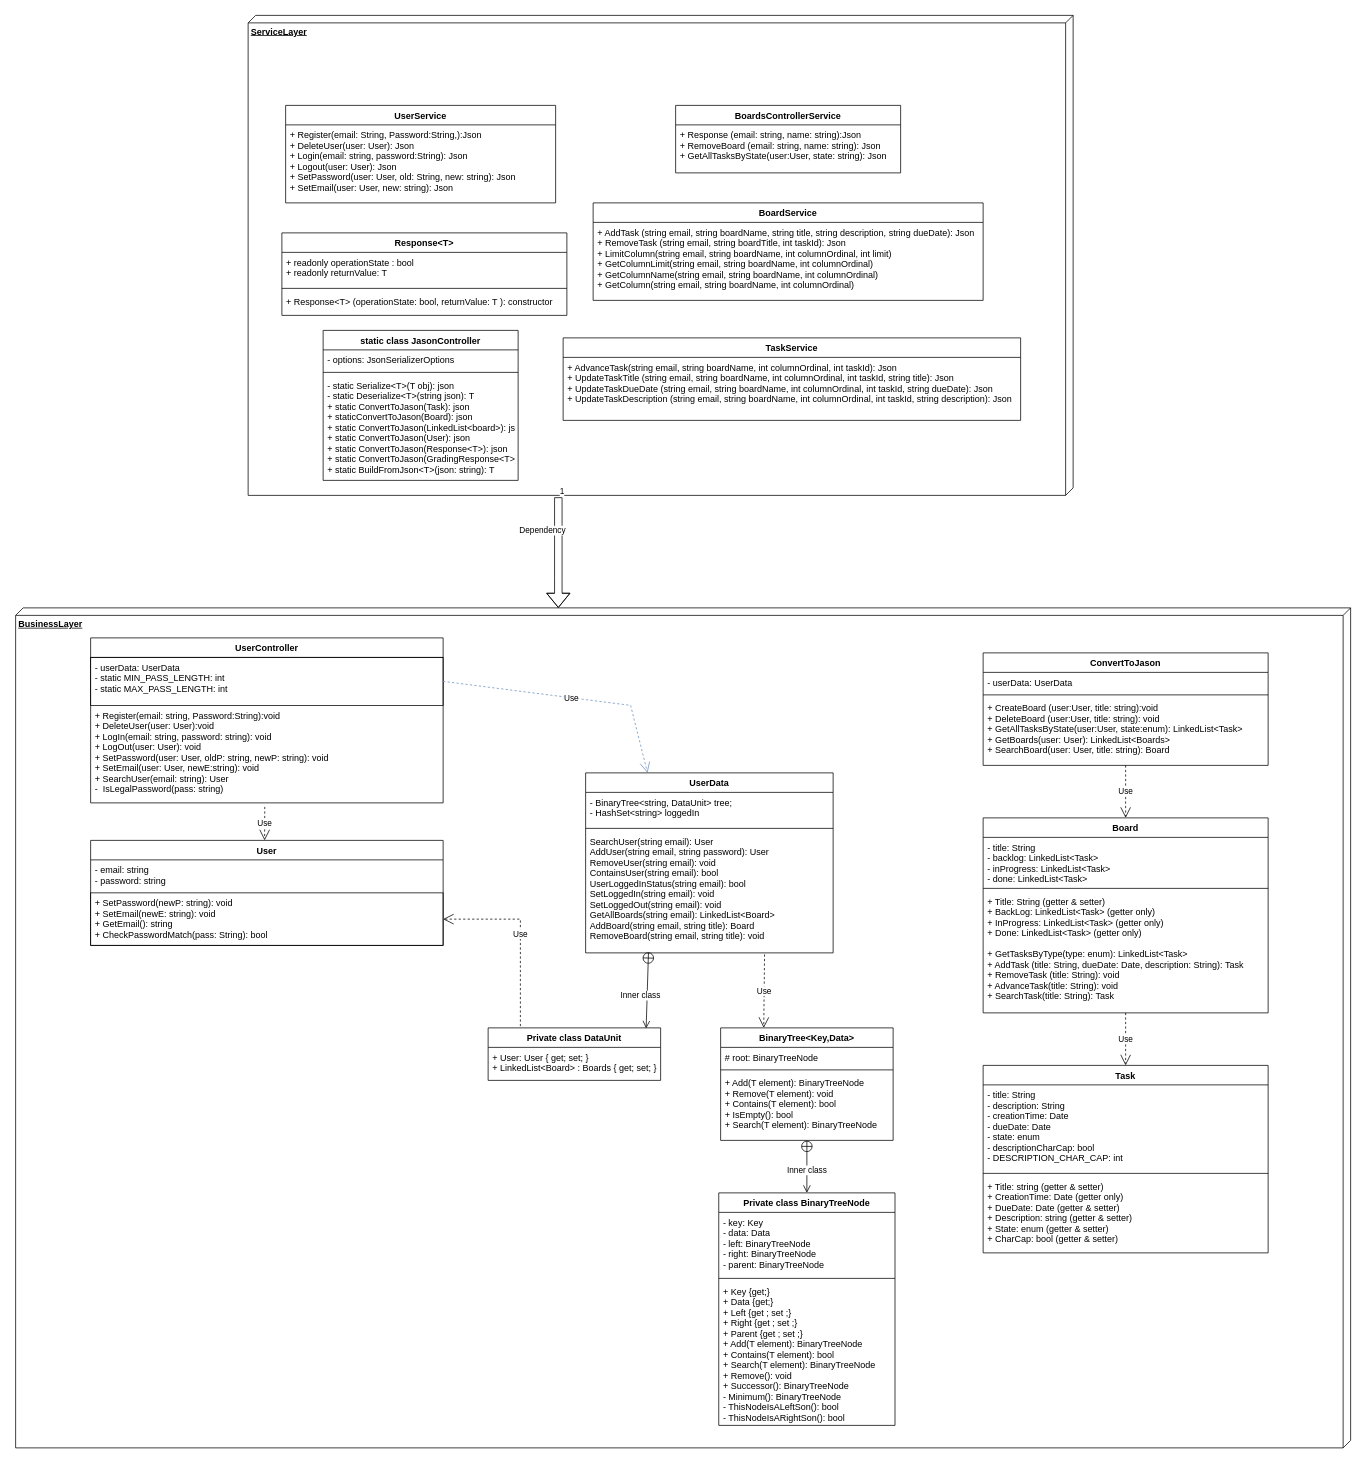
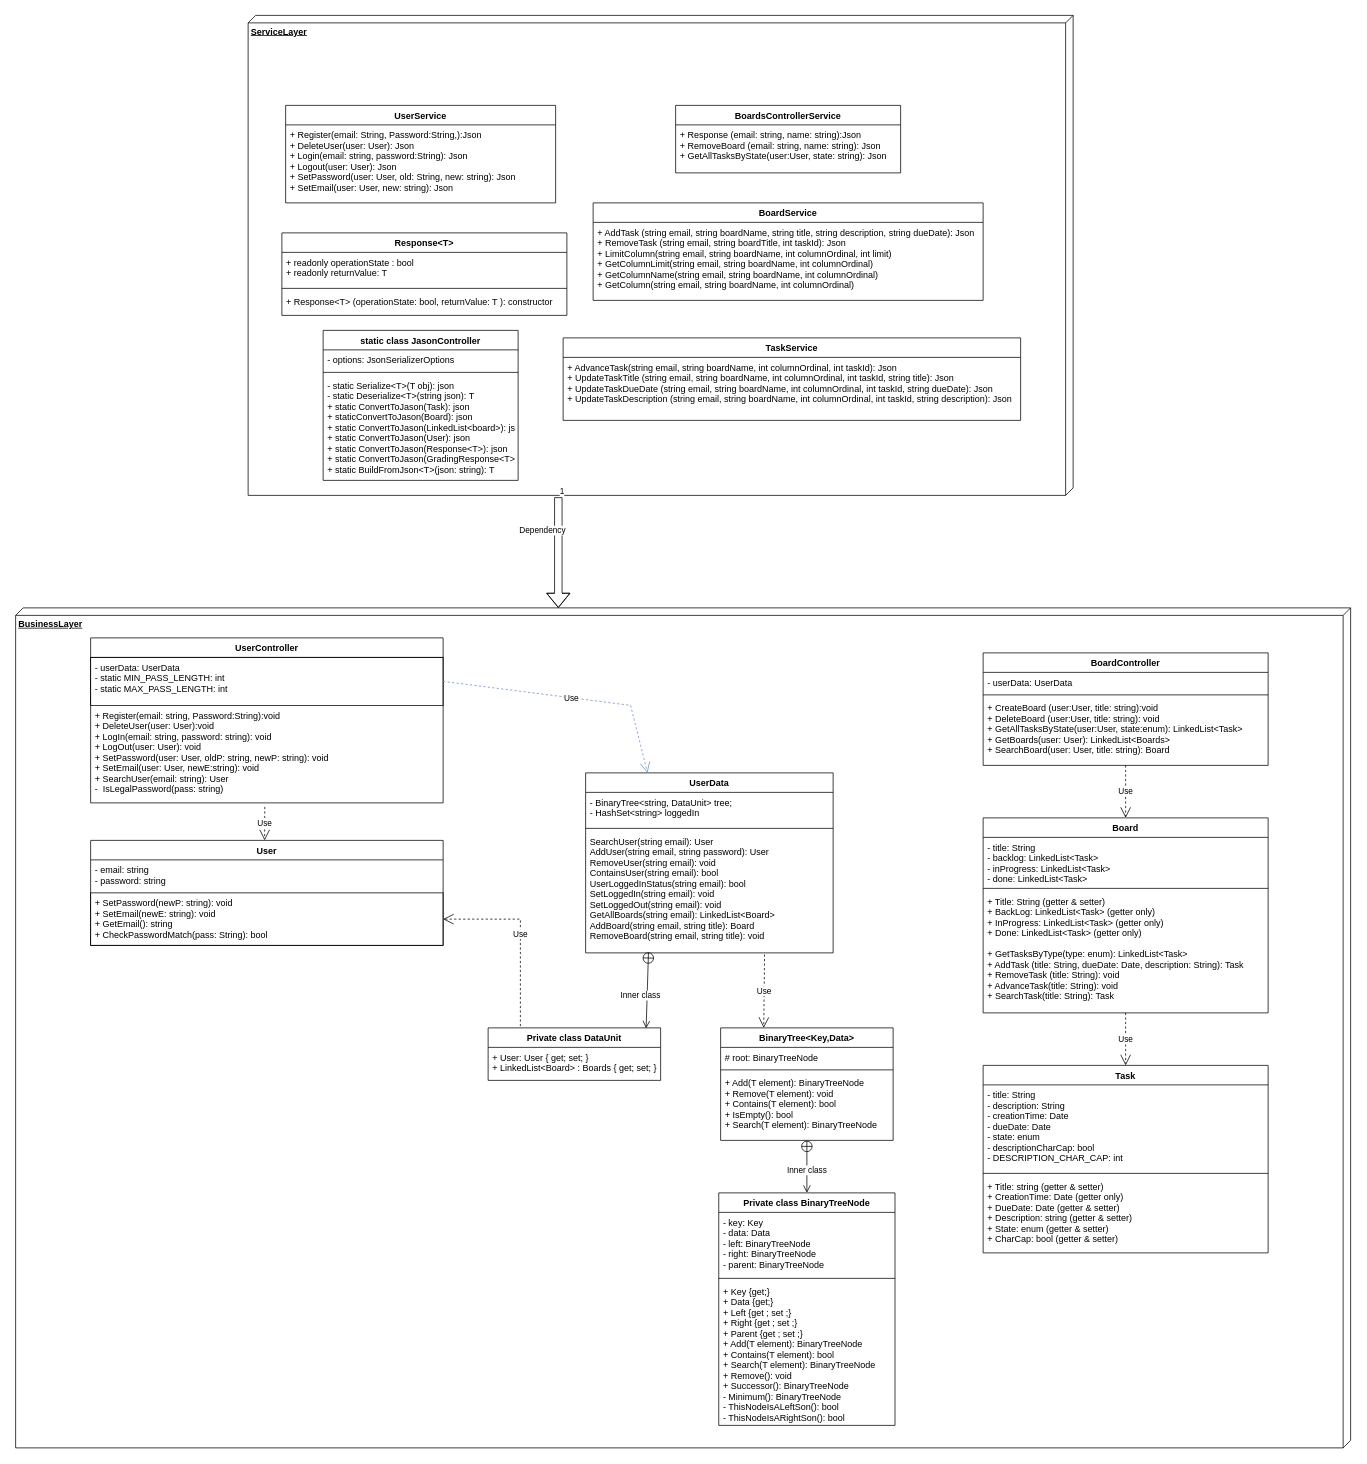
node "ConvertToJason": label "ConvertToJason" -> "BoardController"
